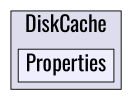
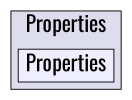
cluster "DiskCache": label "DiskCache" -> "Properties"
